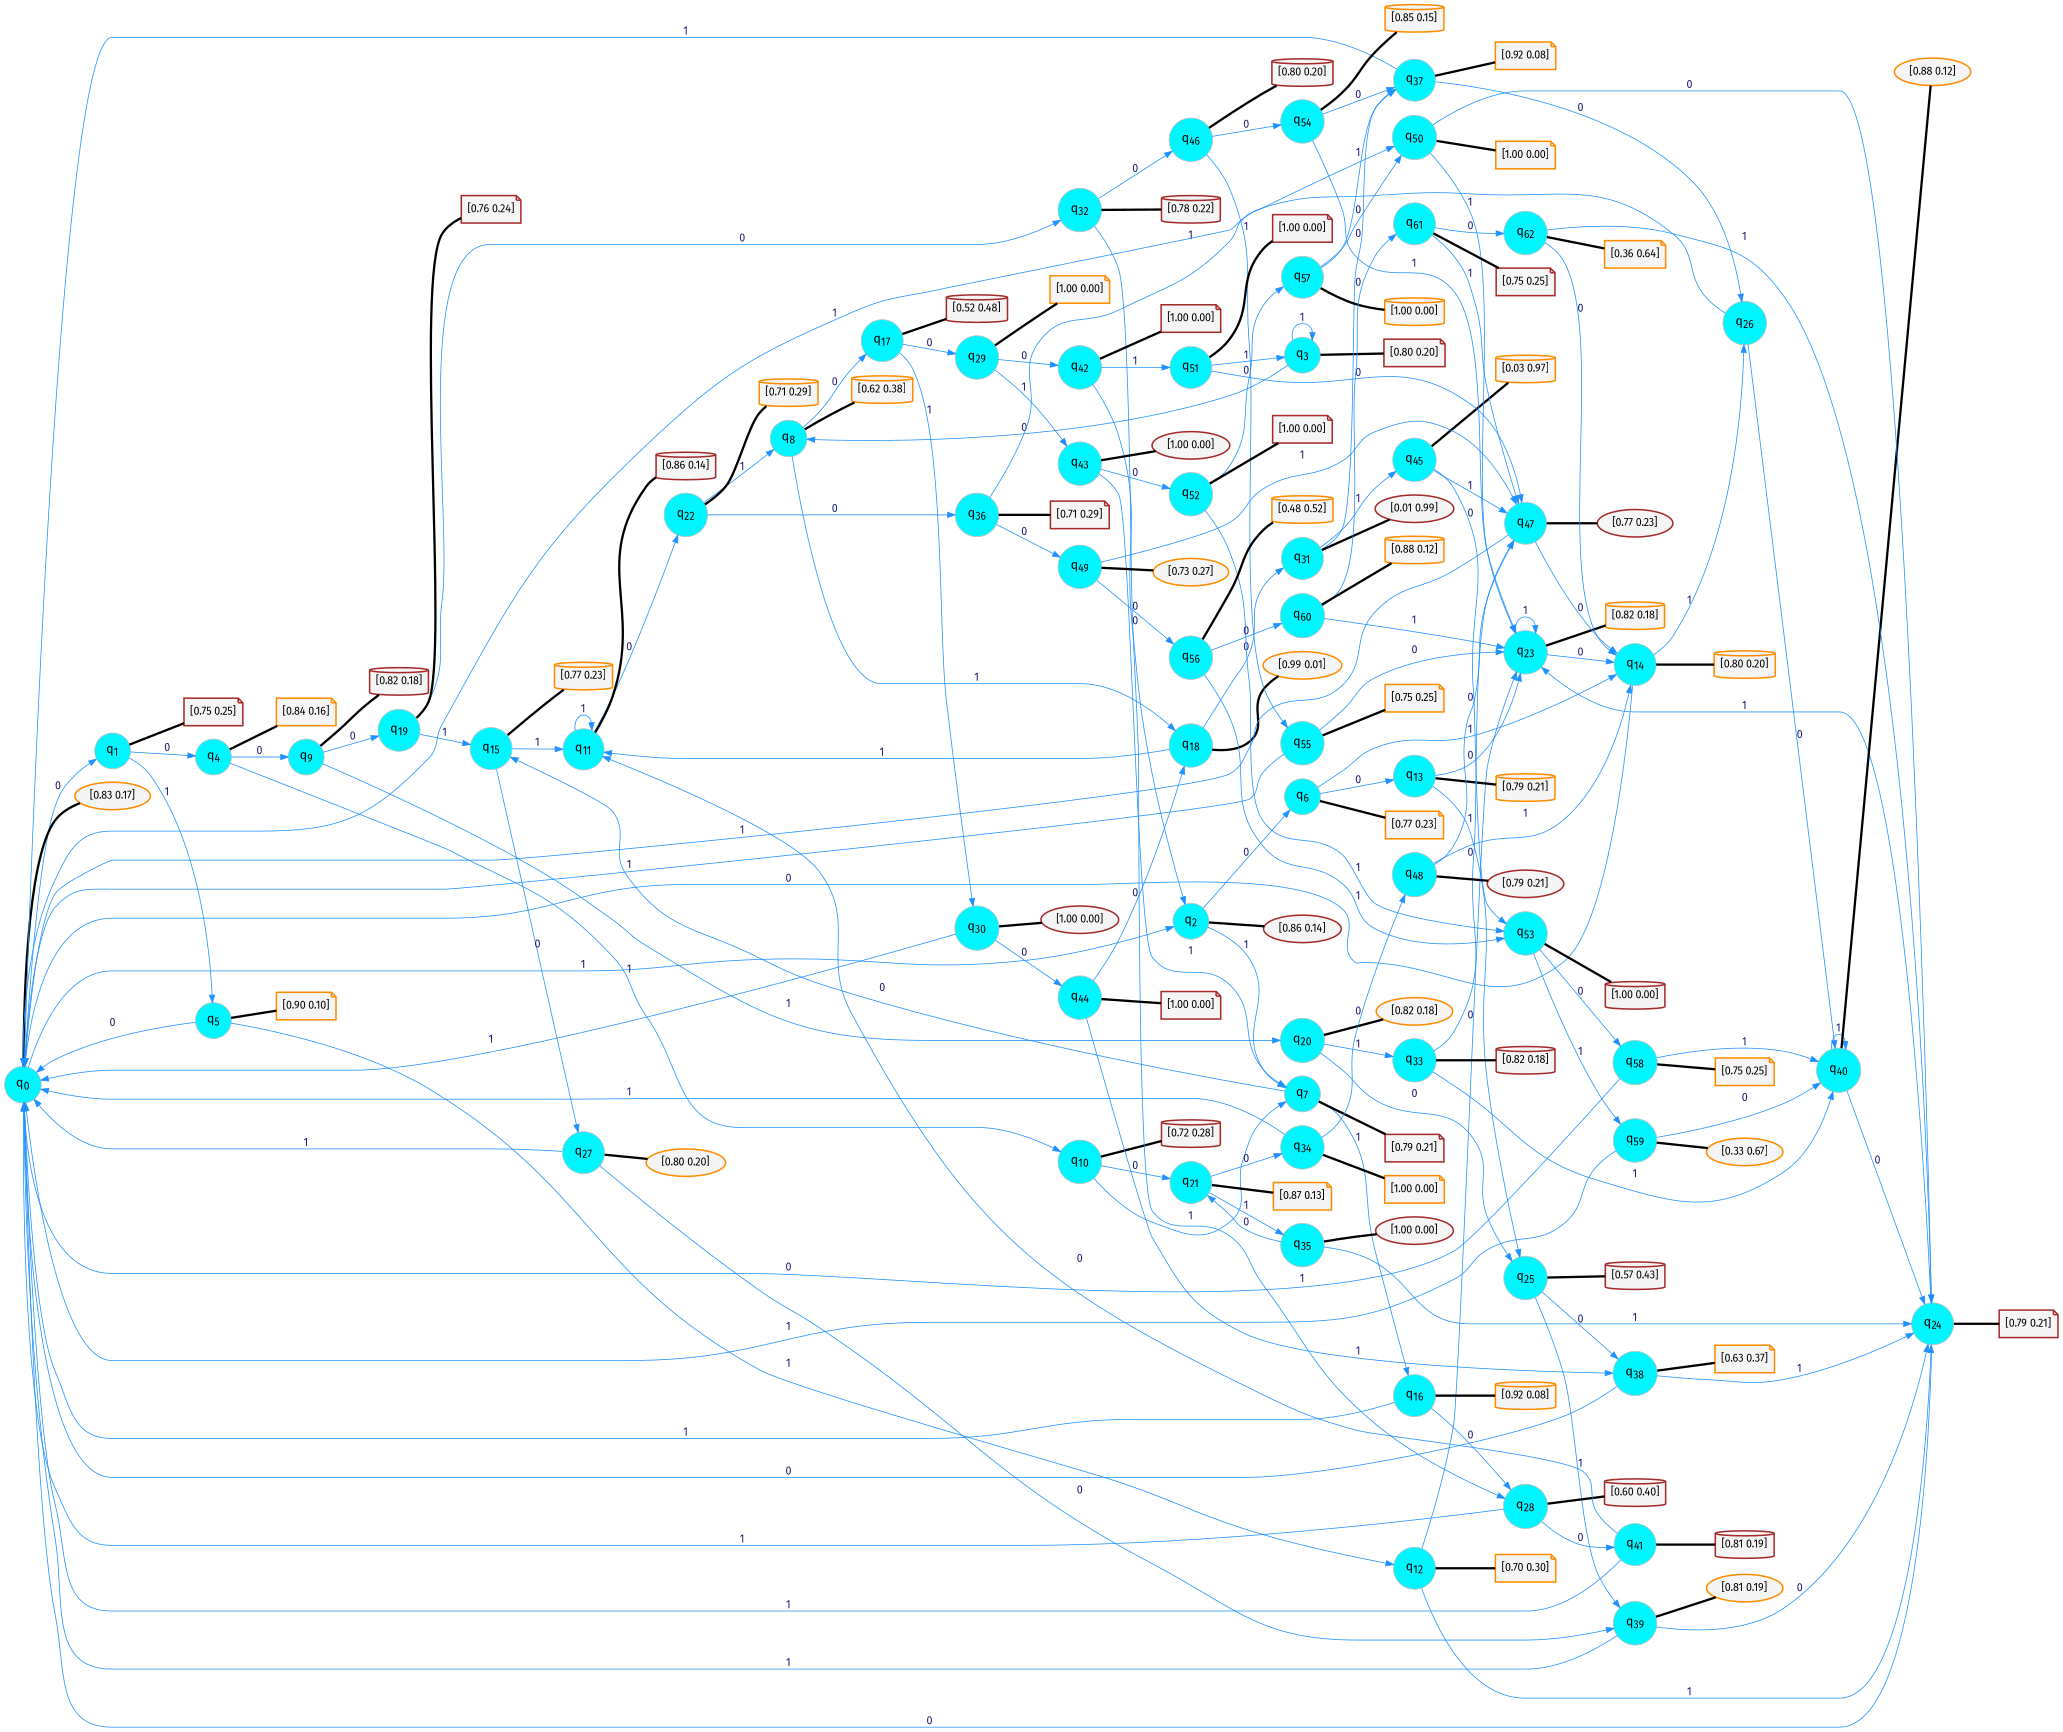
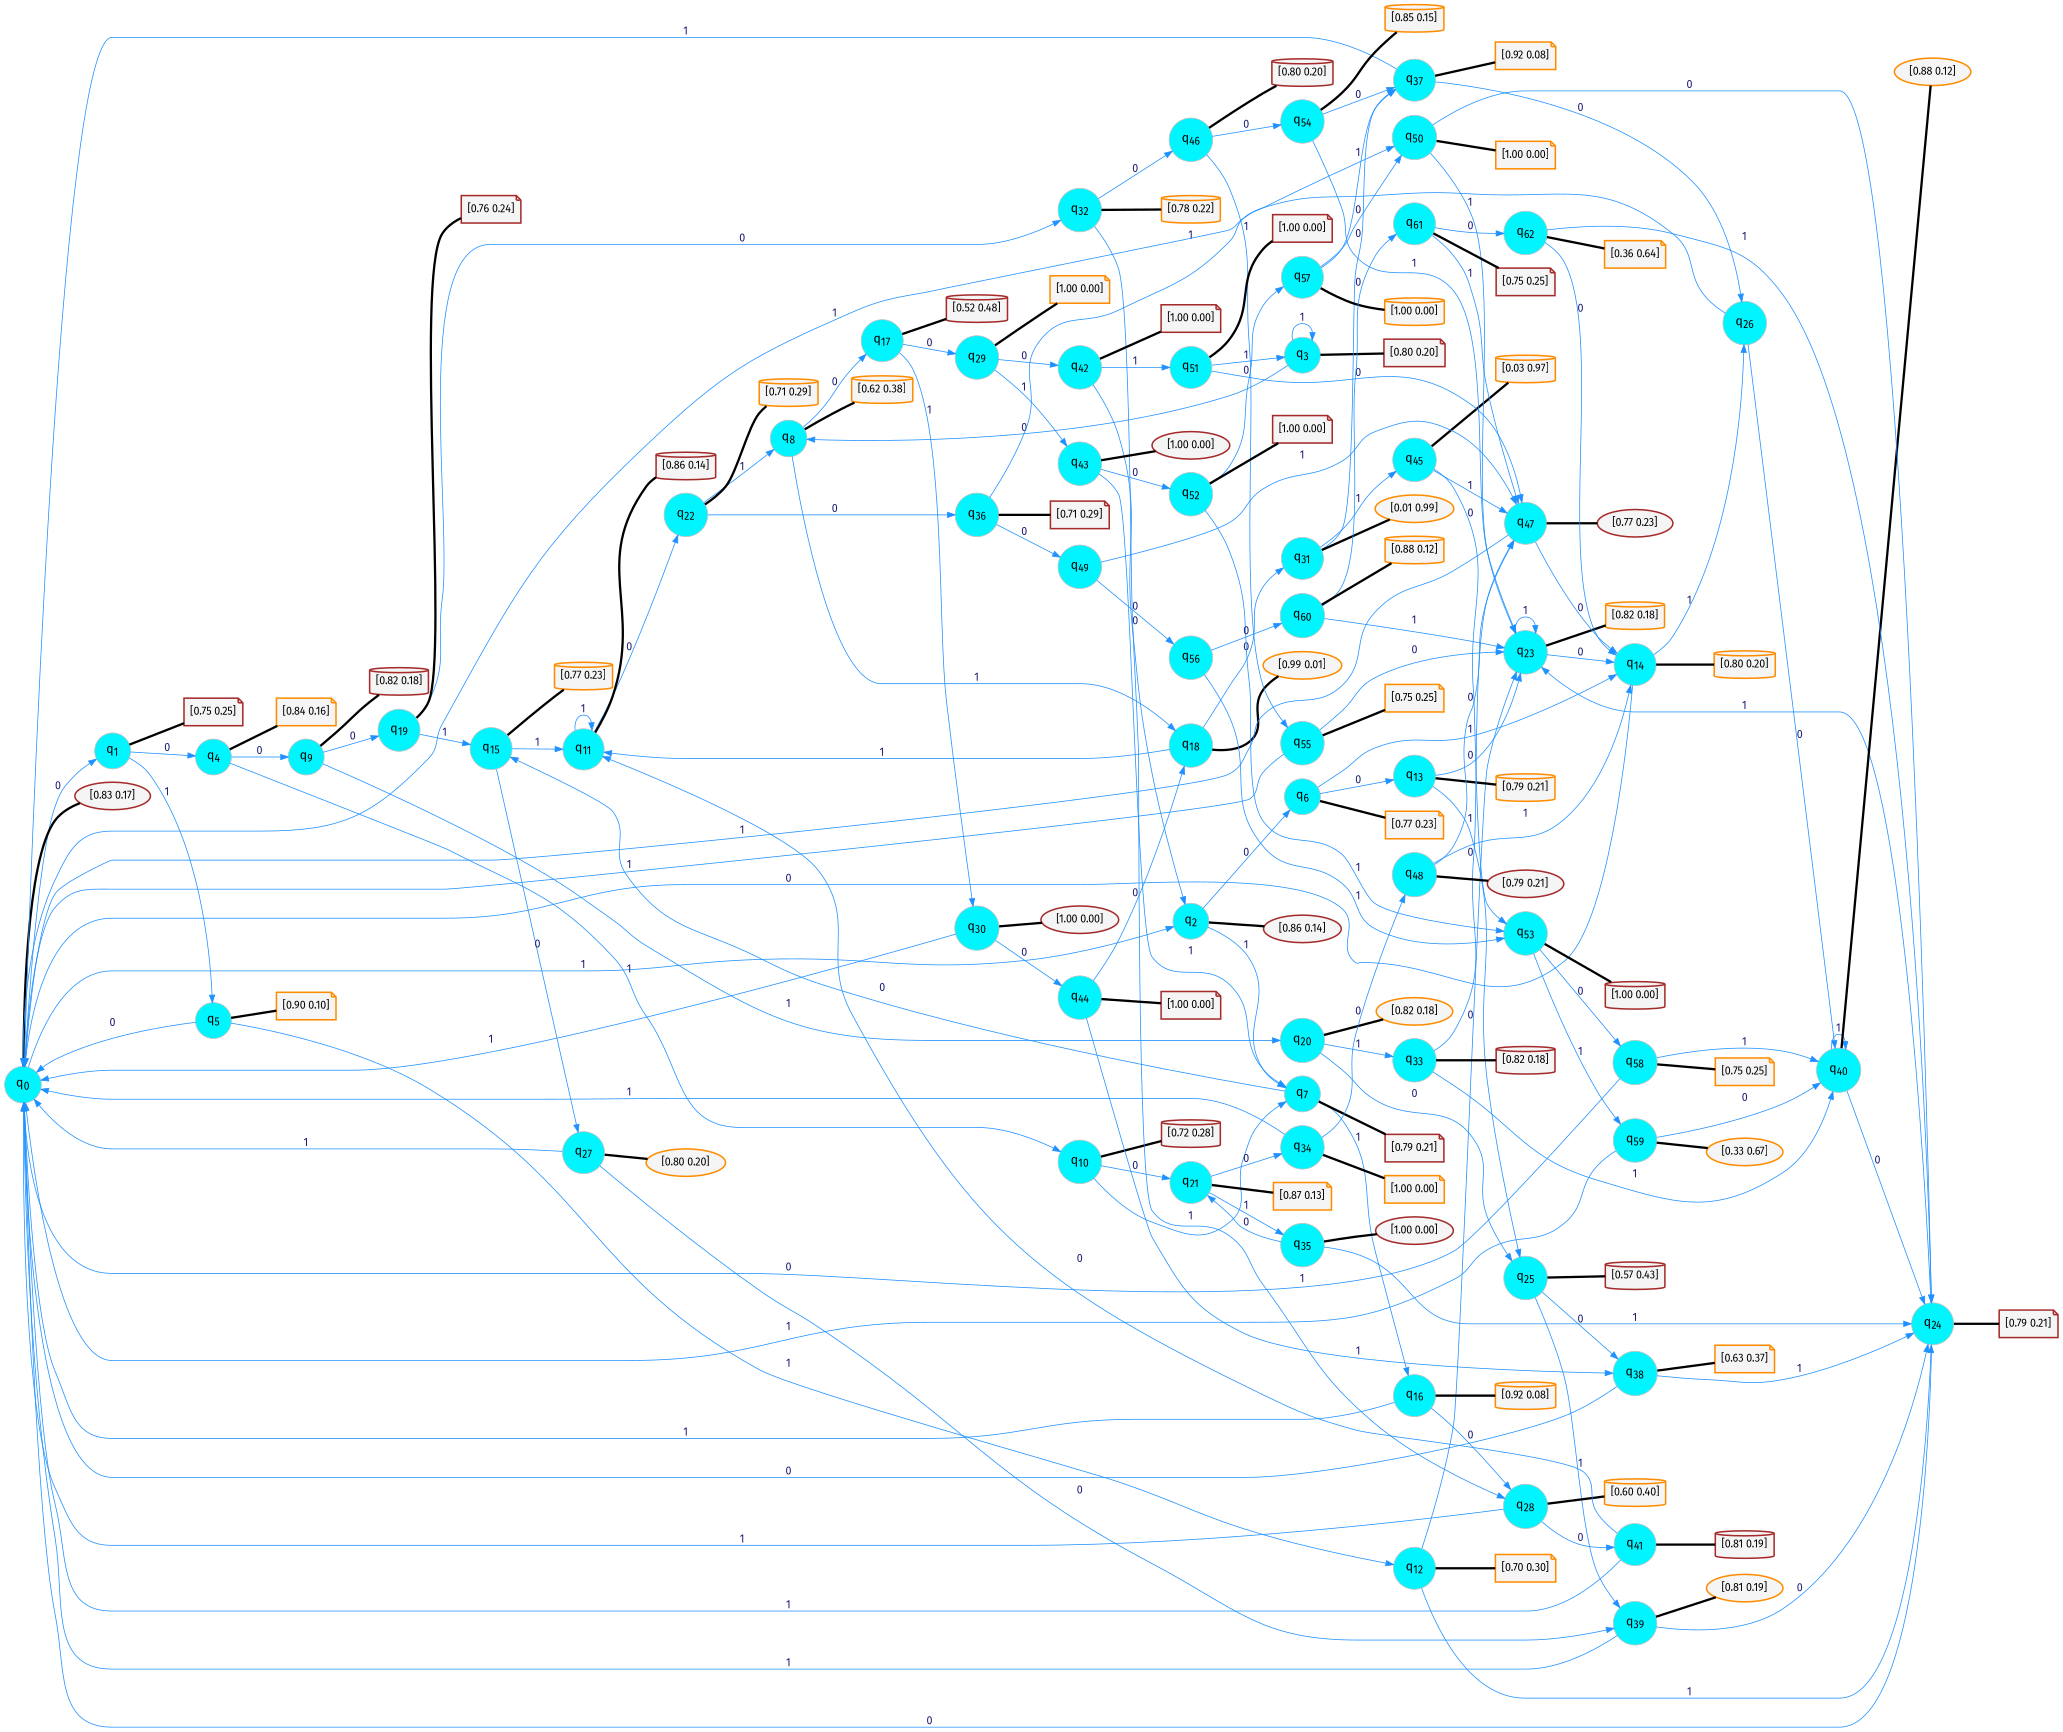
node "[0.78 0.22]": color brown -> darkorange
node "[0.01 0.99]": color brown -> darkorange
node "[0.48 0.52]": removed
node "[0.73 0.27]": removed
node "[0.83 0.17]": color darkorange -> brown
node "[0.60 0.40]": color brown -> darkorange
